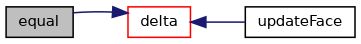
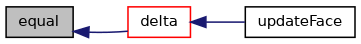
edge "equal" -> "delta": reversed
